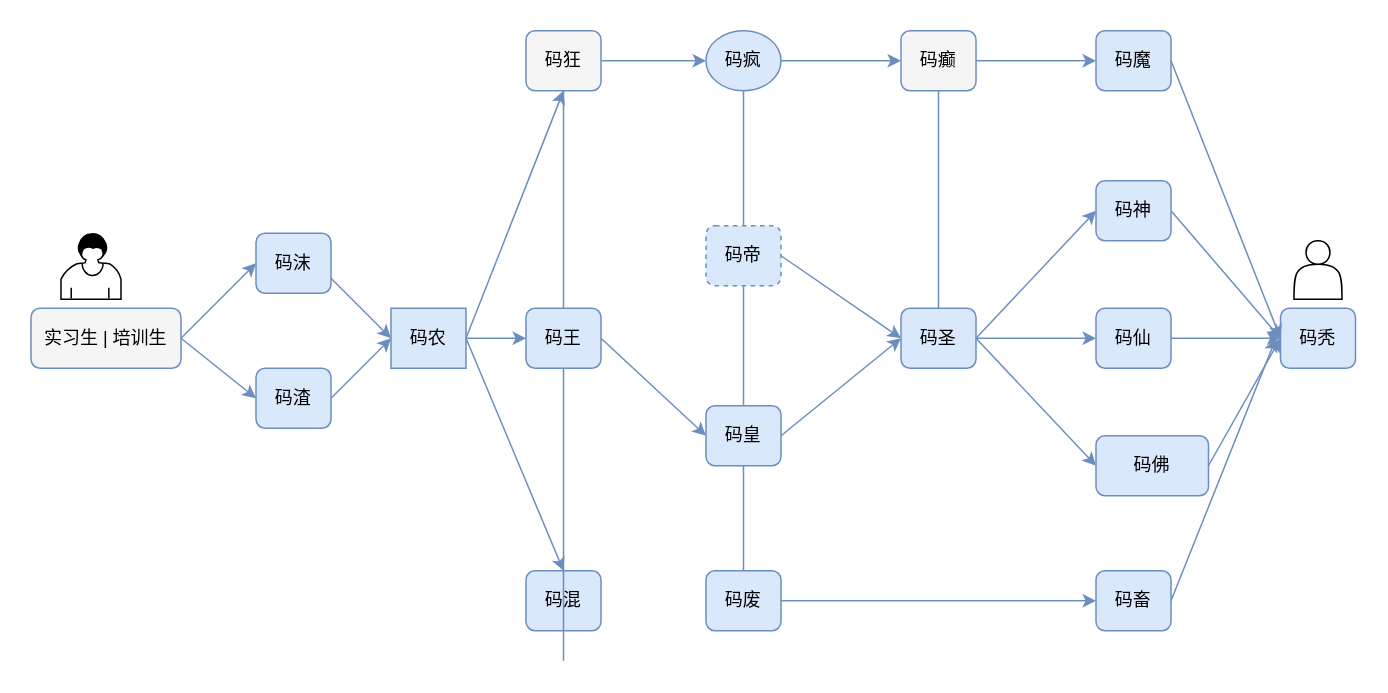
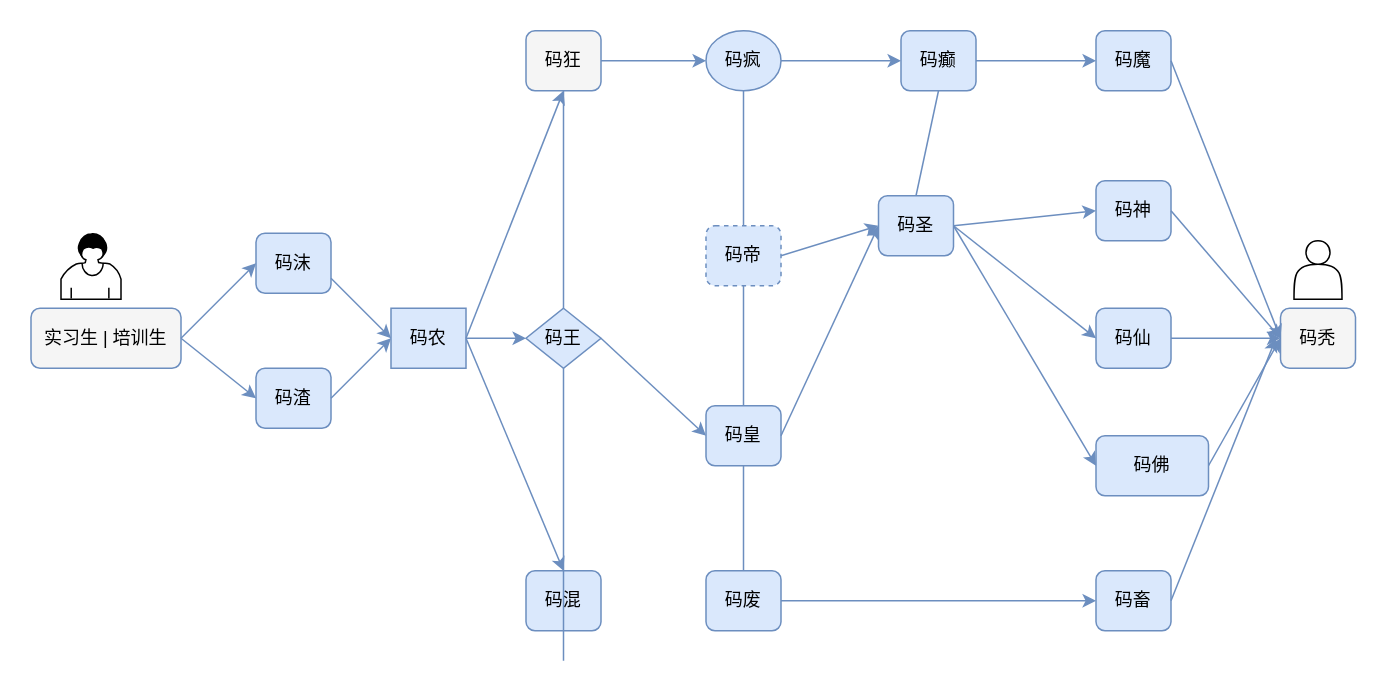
node "码癫": fillcolor #f5f5f5 -> #dae8fc
node "码王": shape rounded rectangle -> diamond
node "码圣": moved (938, 338) -> (916, 226)
node "码秃": fillcolor #dae8fc -> #f5f5f5
